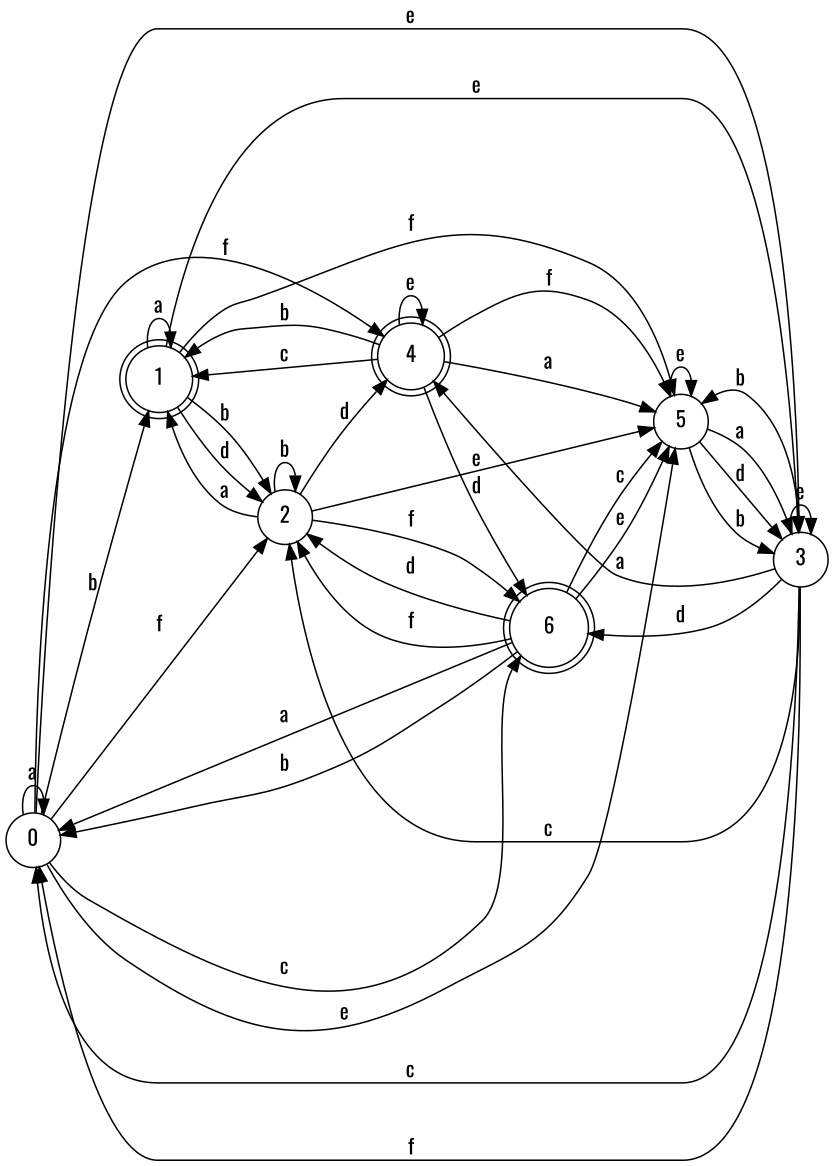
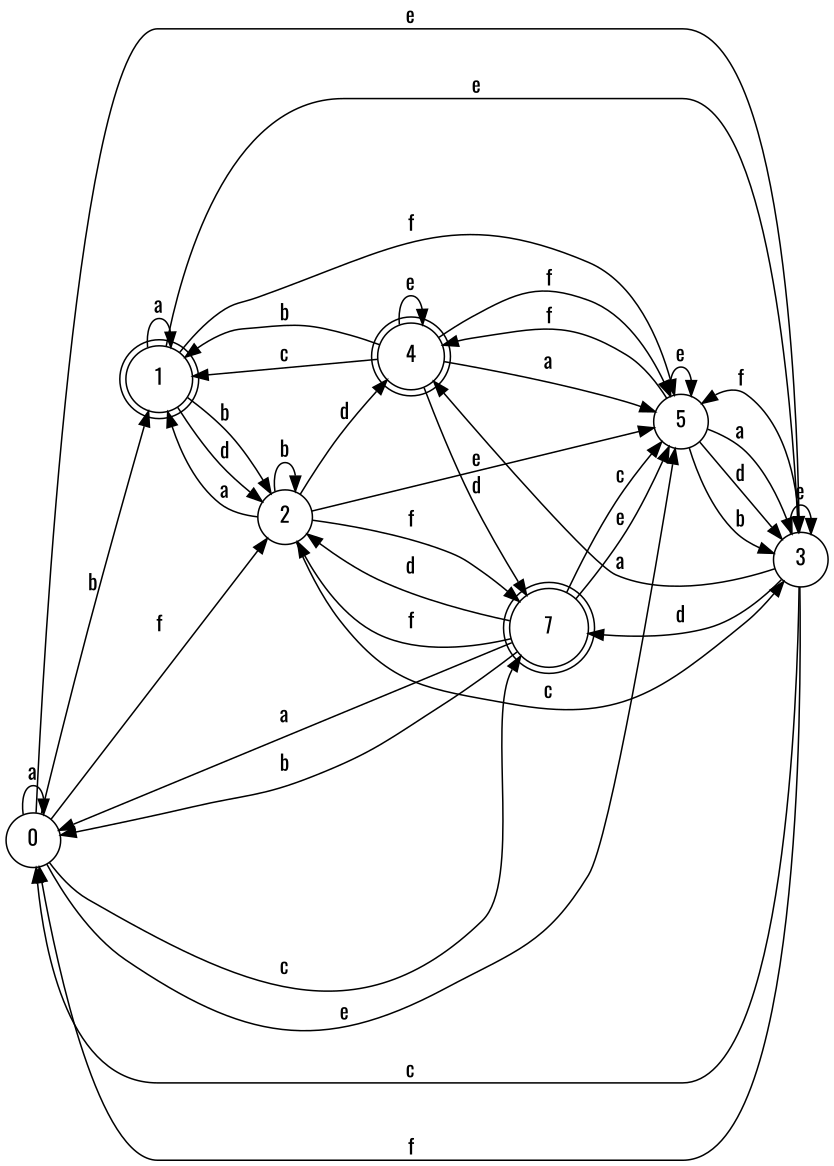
edge "0" -> "4": now "5" -> "4"
edge "3" -> "5": label "b" -> "f"
node "6": label "6" -> "7"
edge "3" -> "2": reversed
